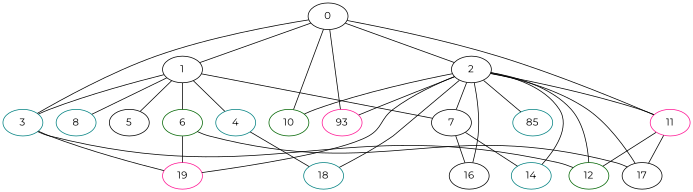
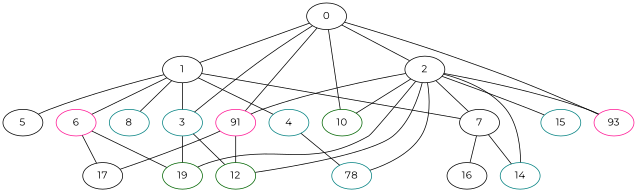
edge "2" -- "17": removed
node "6": color darkgreen -> deeppink
edge "2" -- "16": removed
node "85": label "85" -> "15"
node "11": label "11" -> "91"
node "19": color deeppink -> darkgreen
node "18": label "18" -> "78"
